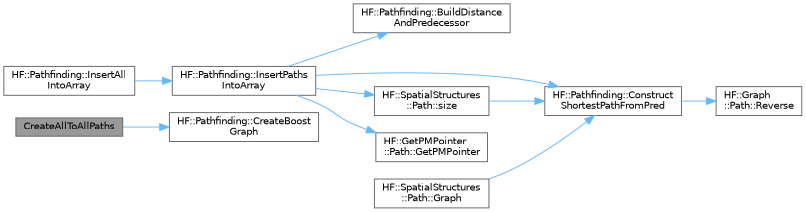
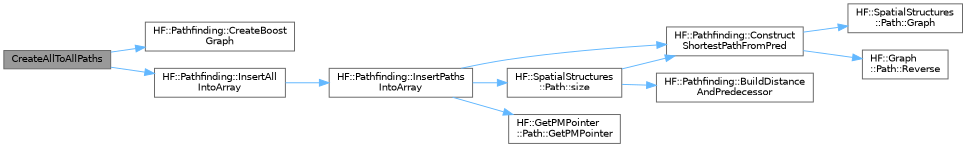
edge "HF::Pathfinding::InsertPaths IntoArray" -> "HF::Pathfinding::BuildDistance AndPredecessor": now "HF::SpatialStructures ::Path::size" -> "HF::Pathfinding::BuildDistance AndPredecessor"
edge "CreateAllToAllPaths" -> "HF::Pathfinding::InsertAll IntoArray": added
edge "HF::SpatialStructures ::Path::Graph" -> "HF::Pathfinding::Construct ShortestPathFromPred": reversed
